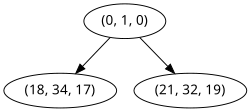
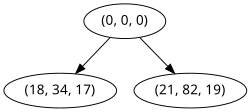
node "(0, 1, 0)": label "(0, 1, 0)" -> "(0, 0, 0)"
node "(21, 32, 19)": label "(21, 32, 19)" -> "(21, 82, 19)"
